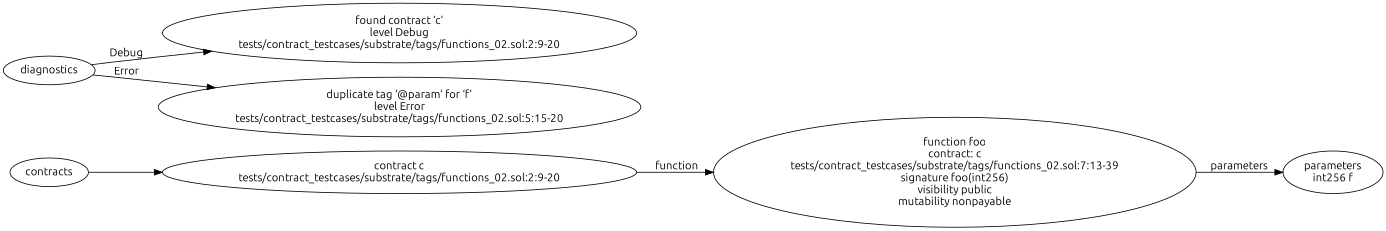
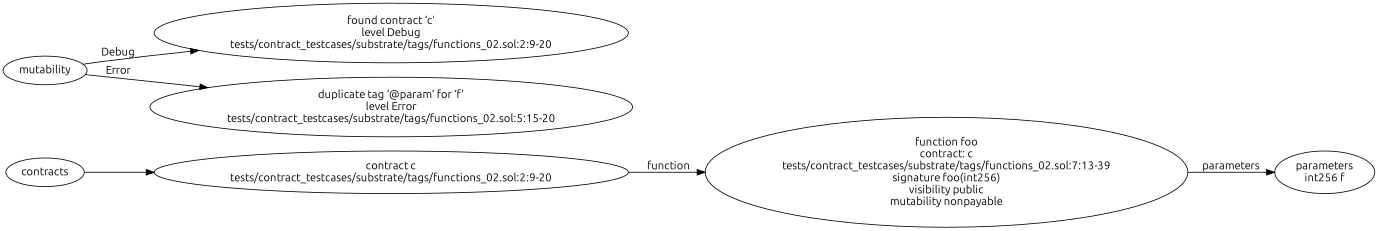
node "diagnostics": label "diagnostics" -> "mutability"
